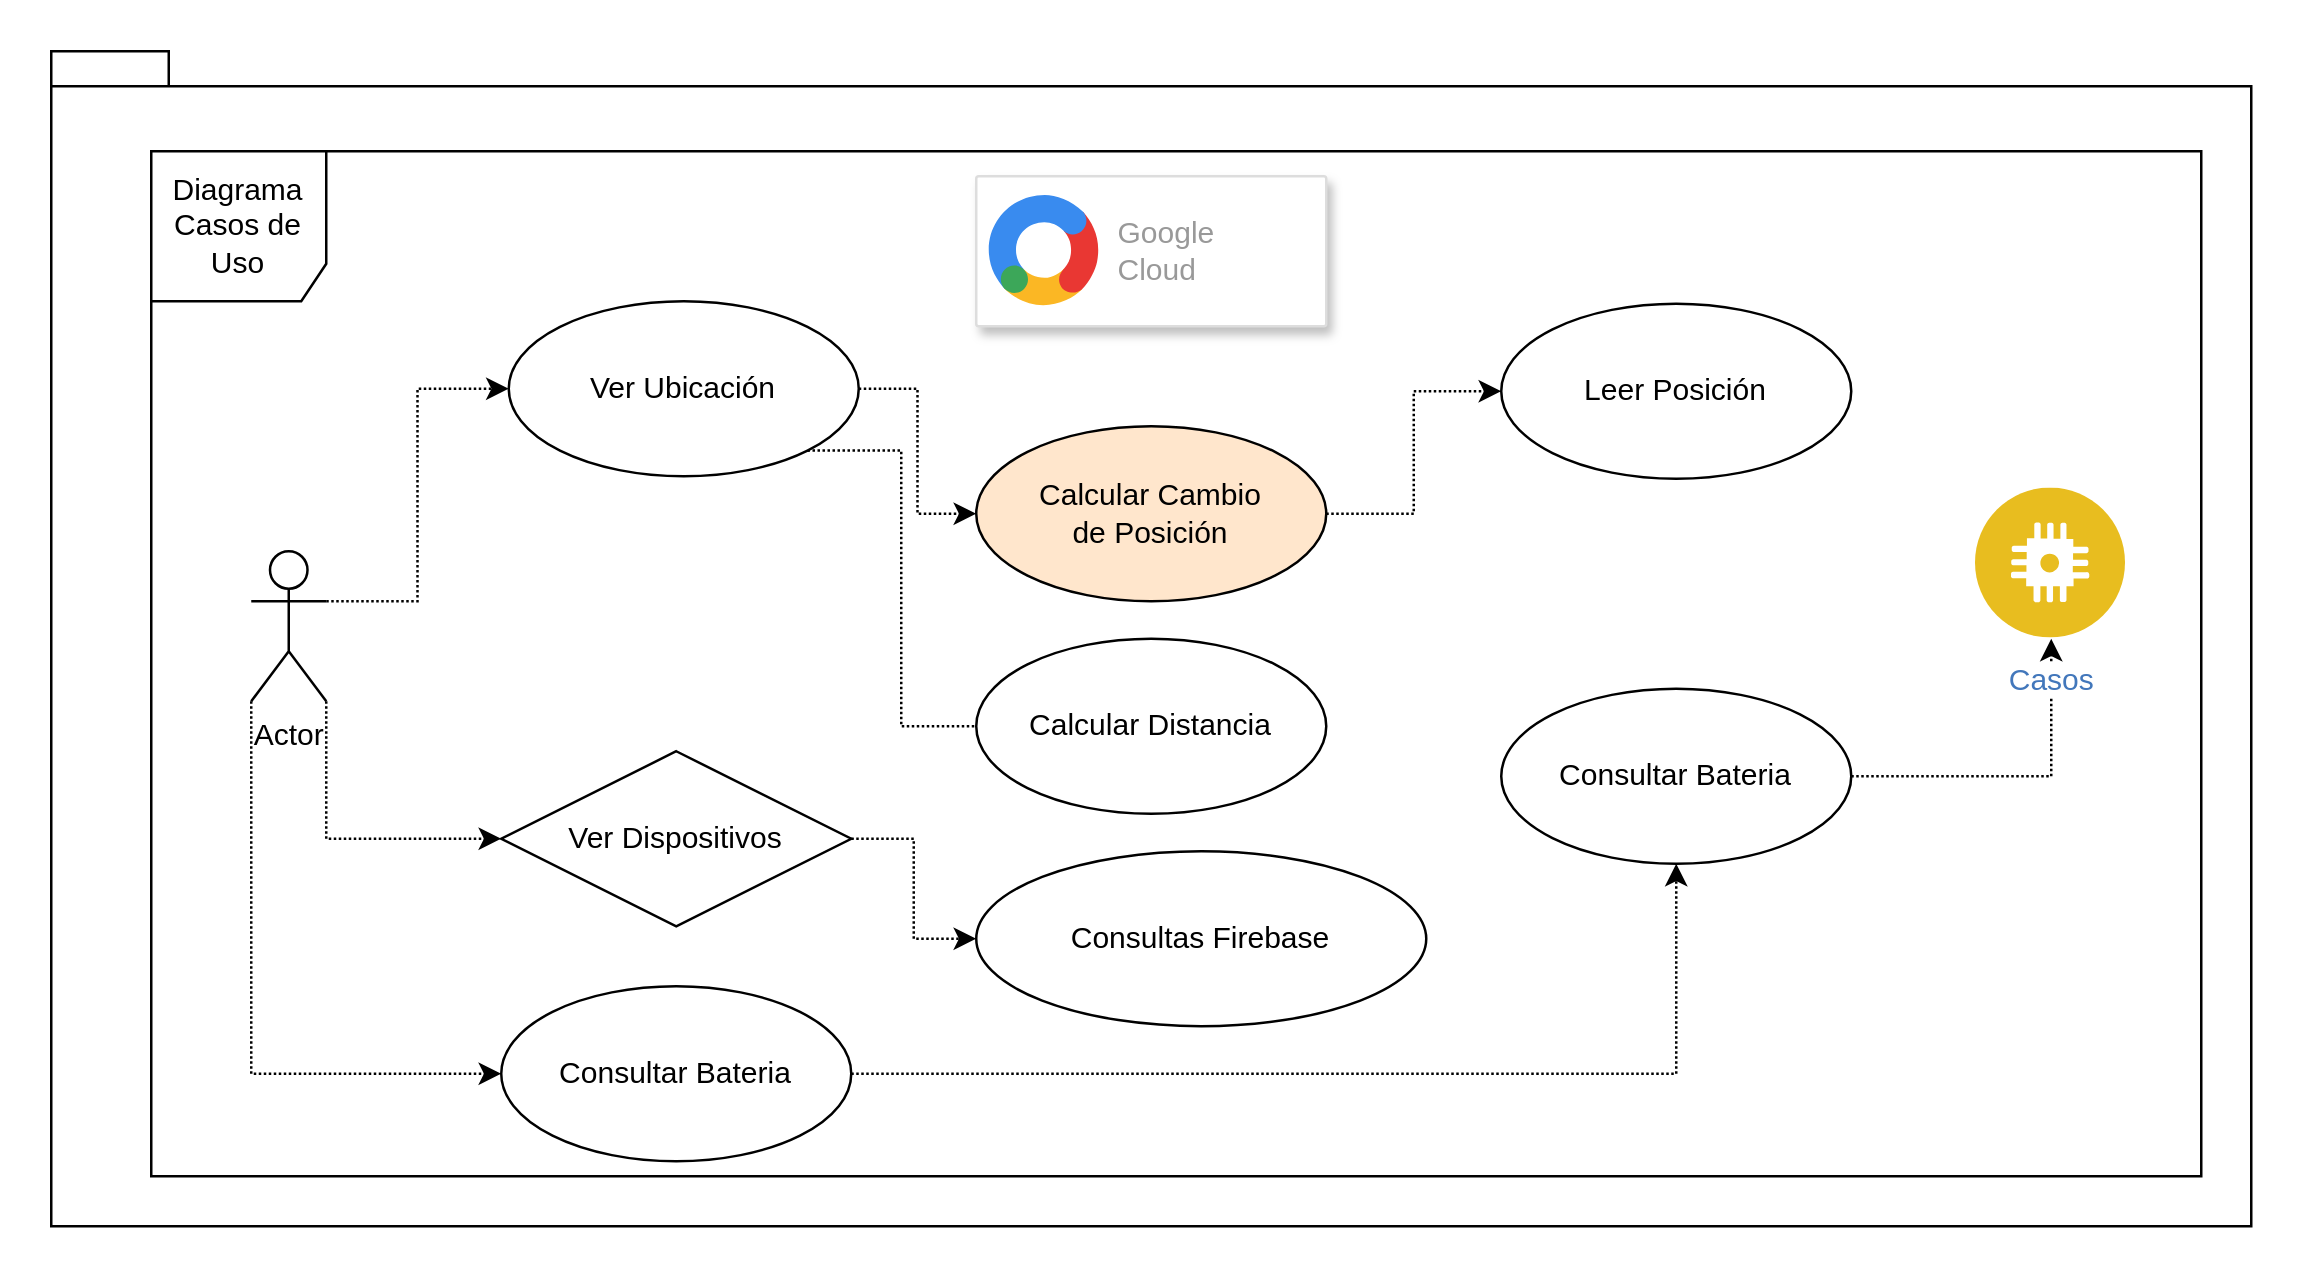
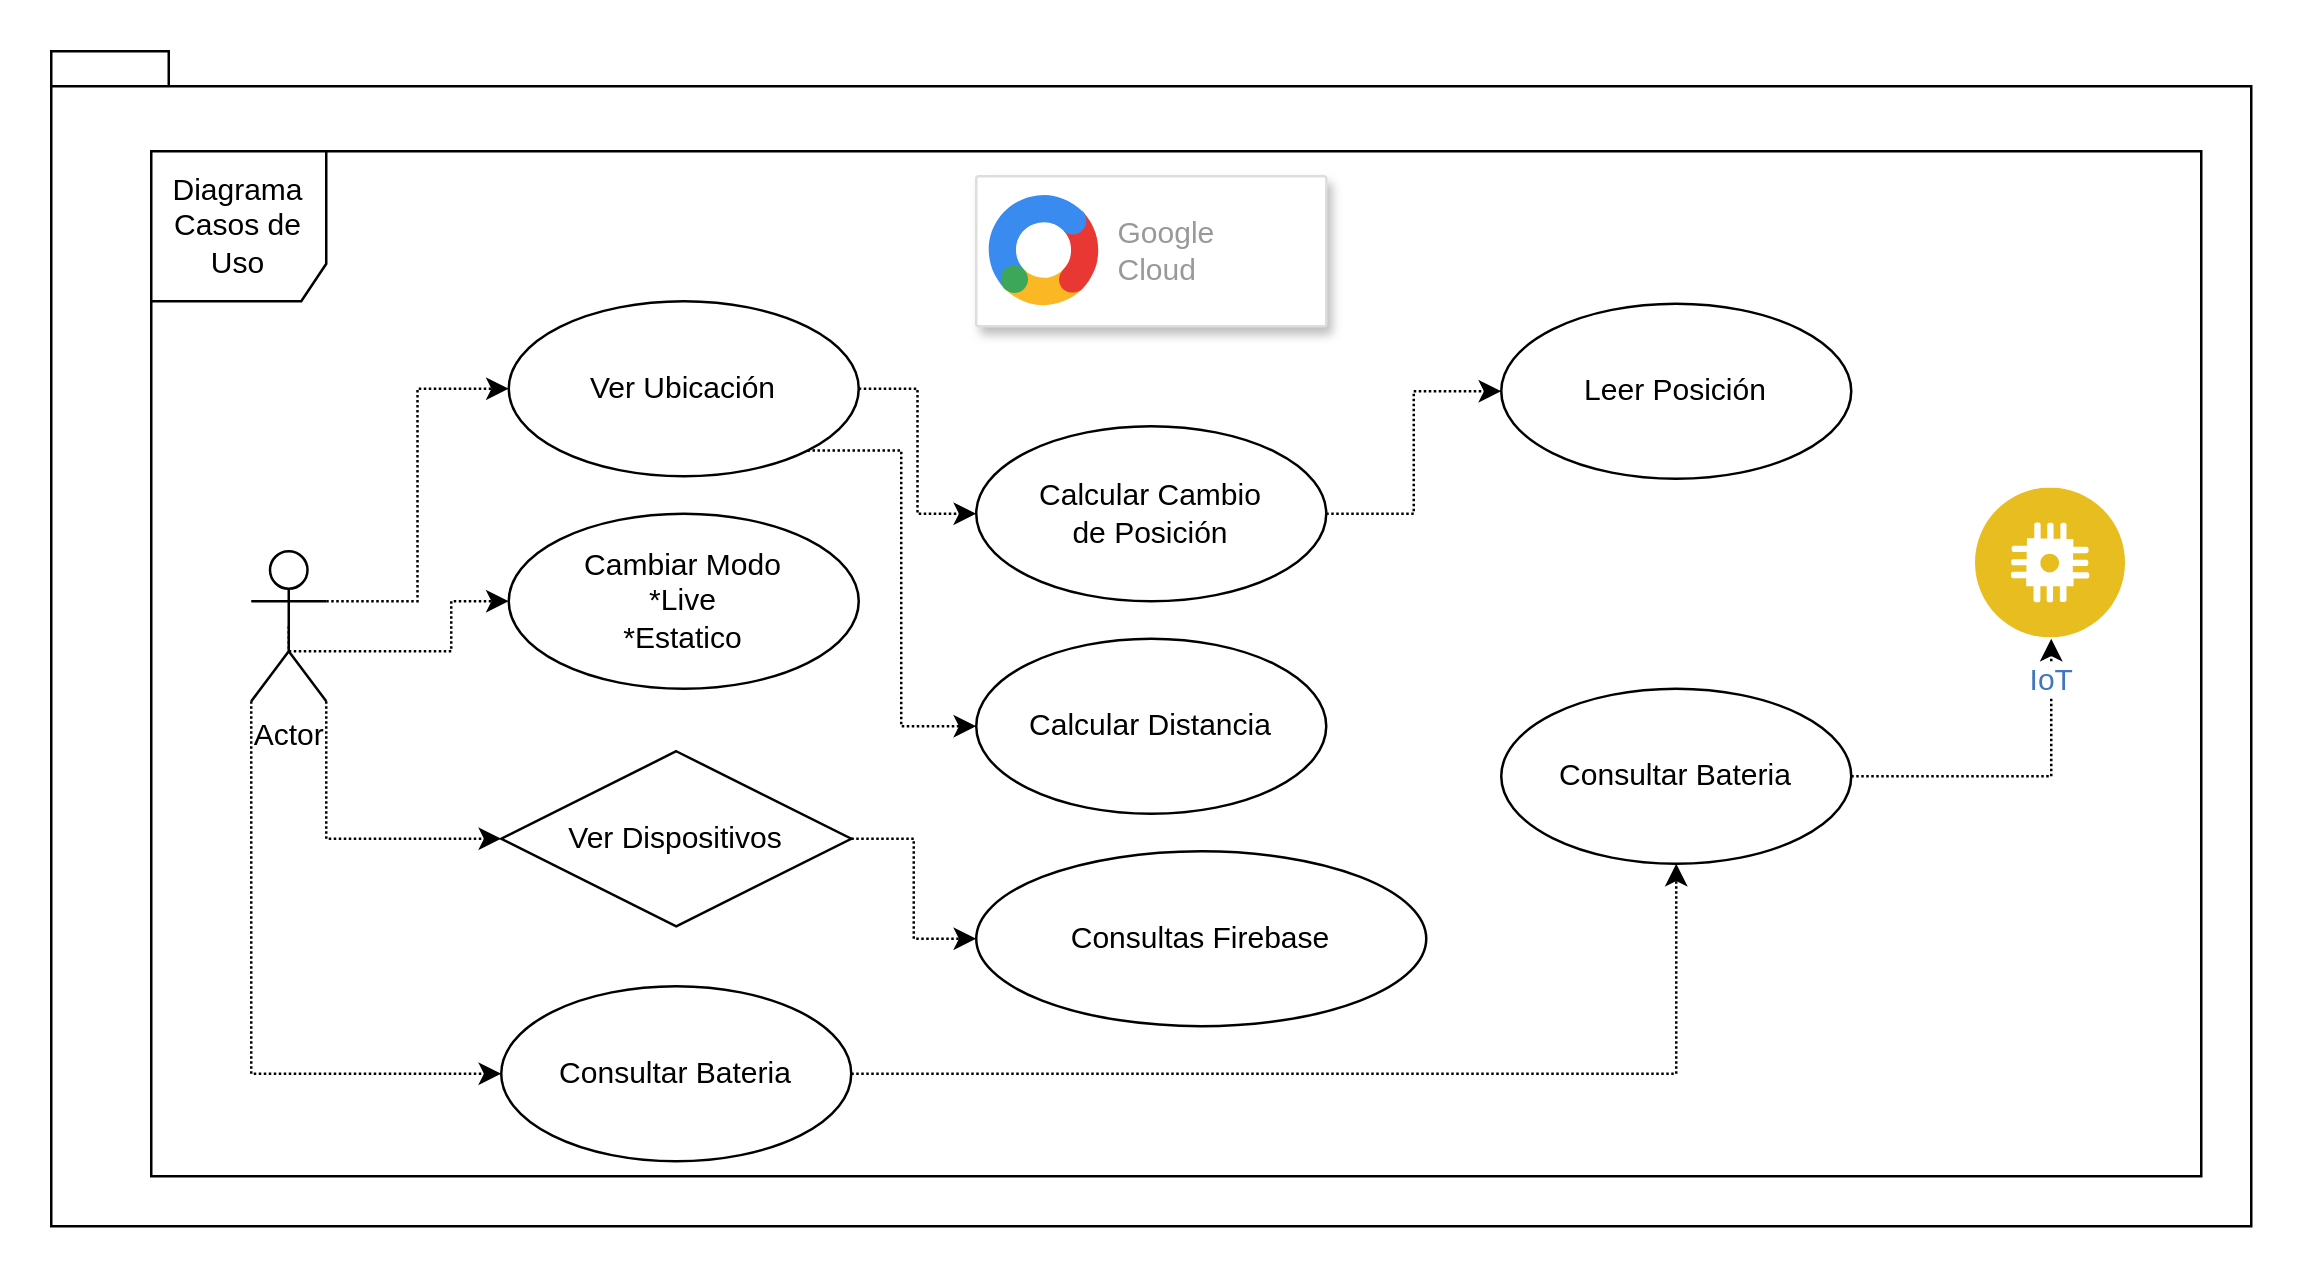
node "Calcular Cambio de Posición": fillcolor #ffe6cc -> #ffffff
node "Cambiar Modo *Live *Estatico": added
edge "Actor" -> "Cambiar Modo *Live *Estatico": added
node "Casos": label "Casos" -> "IoT"
edge "Ver Ubicación" -- "Calcular Distancia": arrowhead none -> classic
